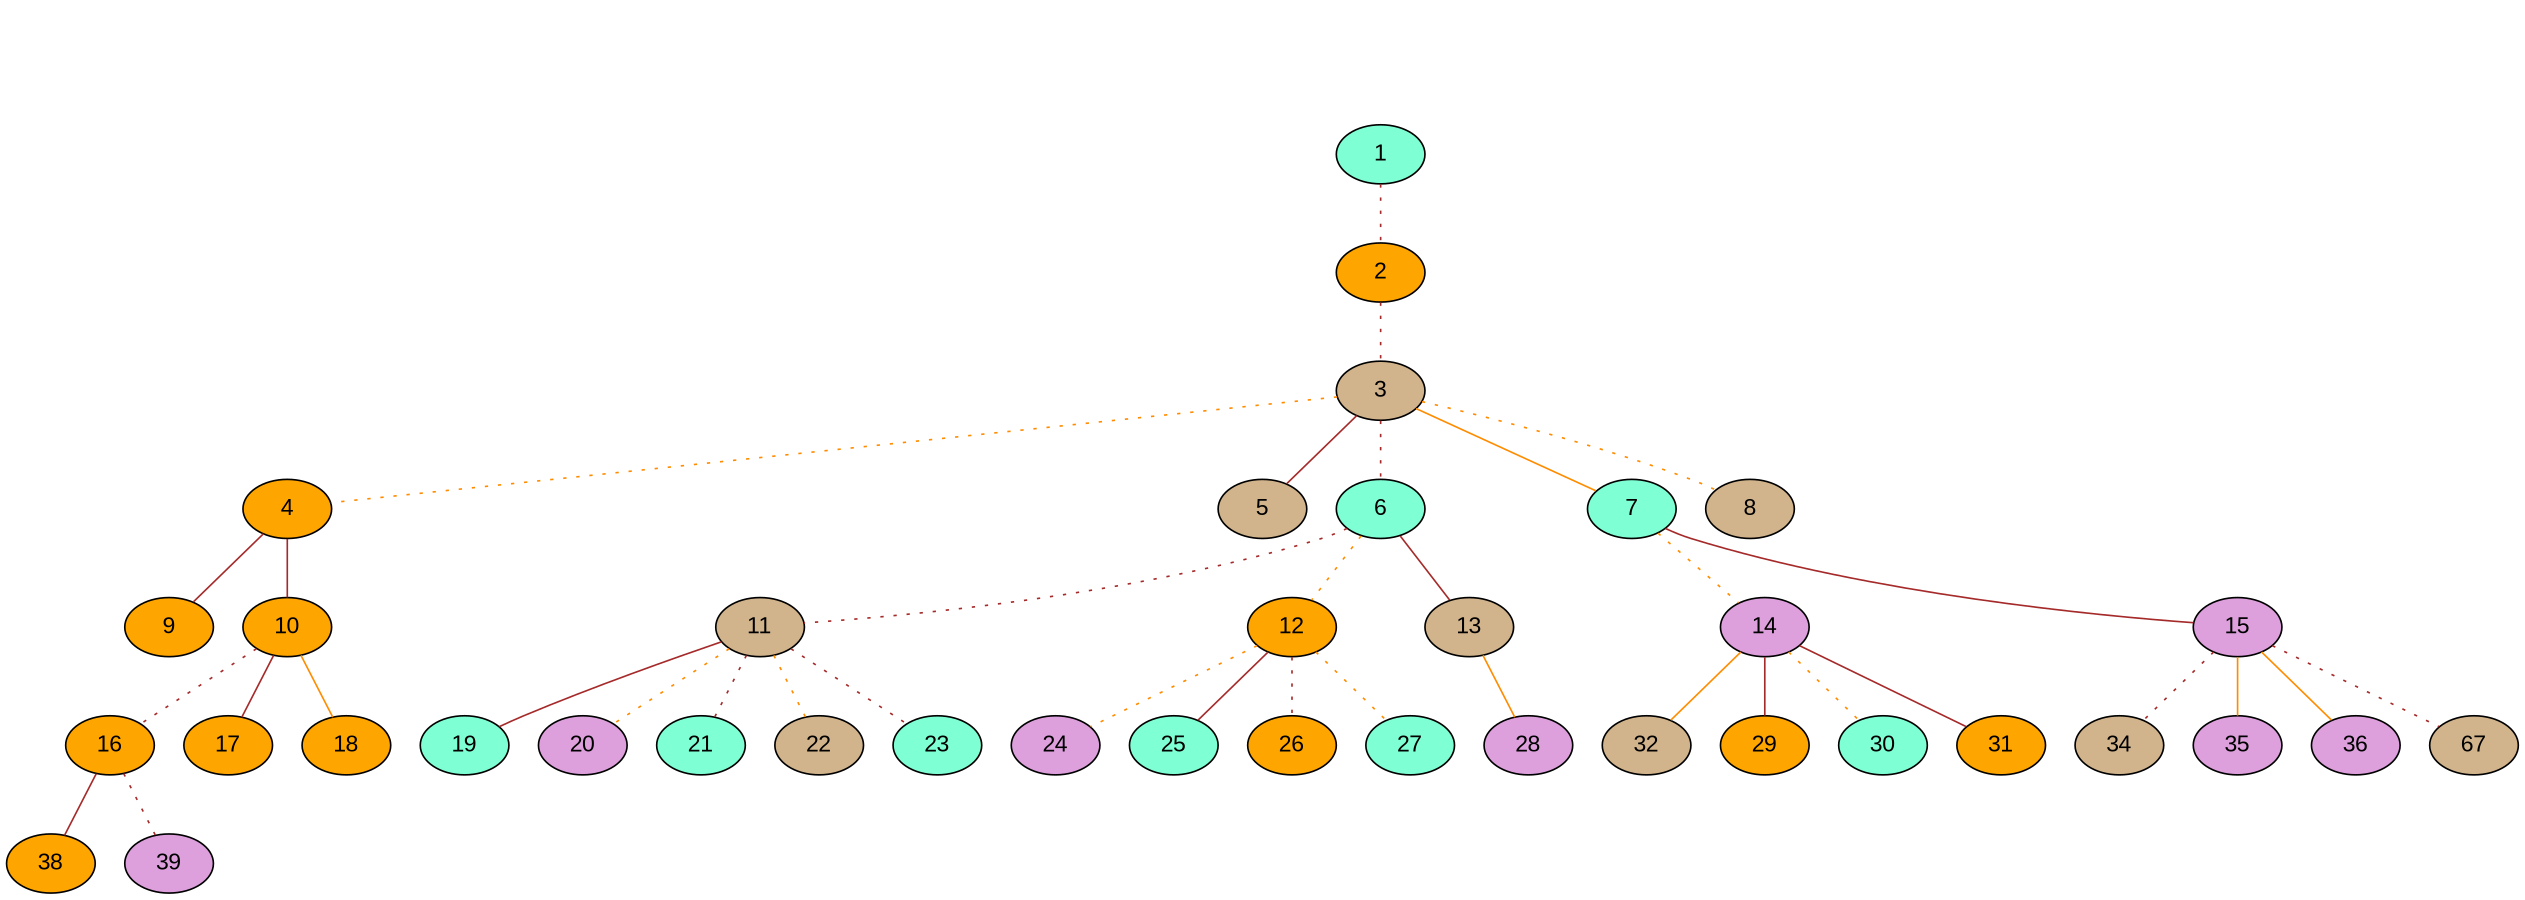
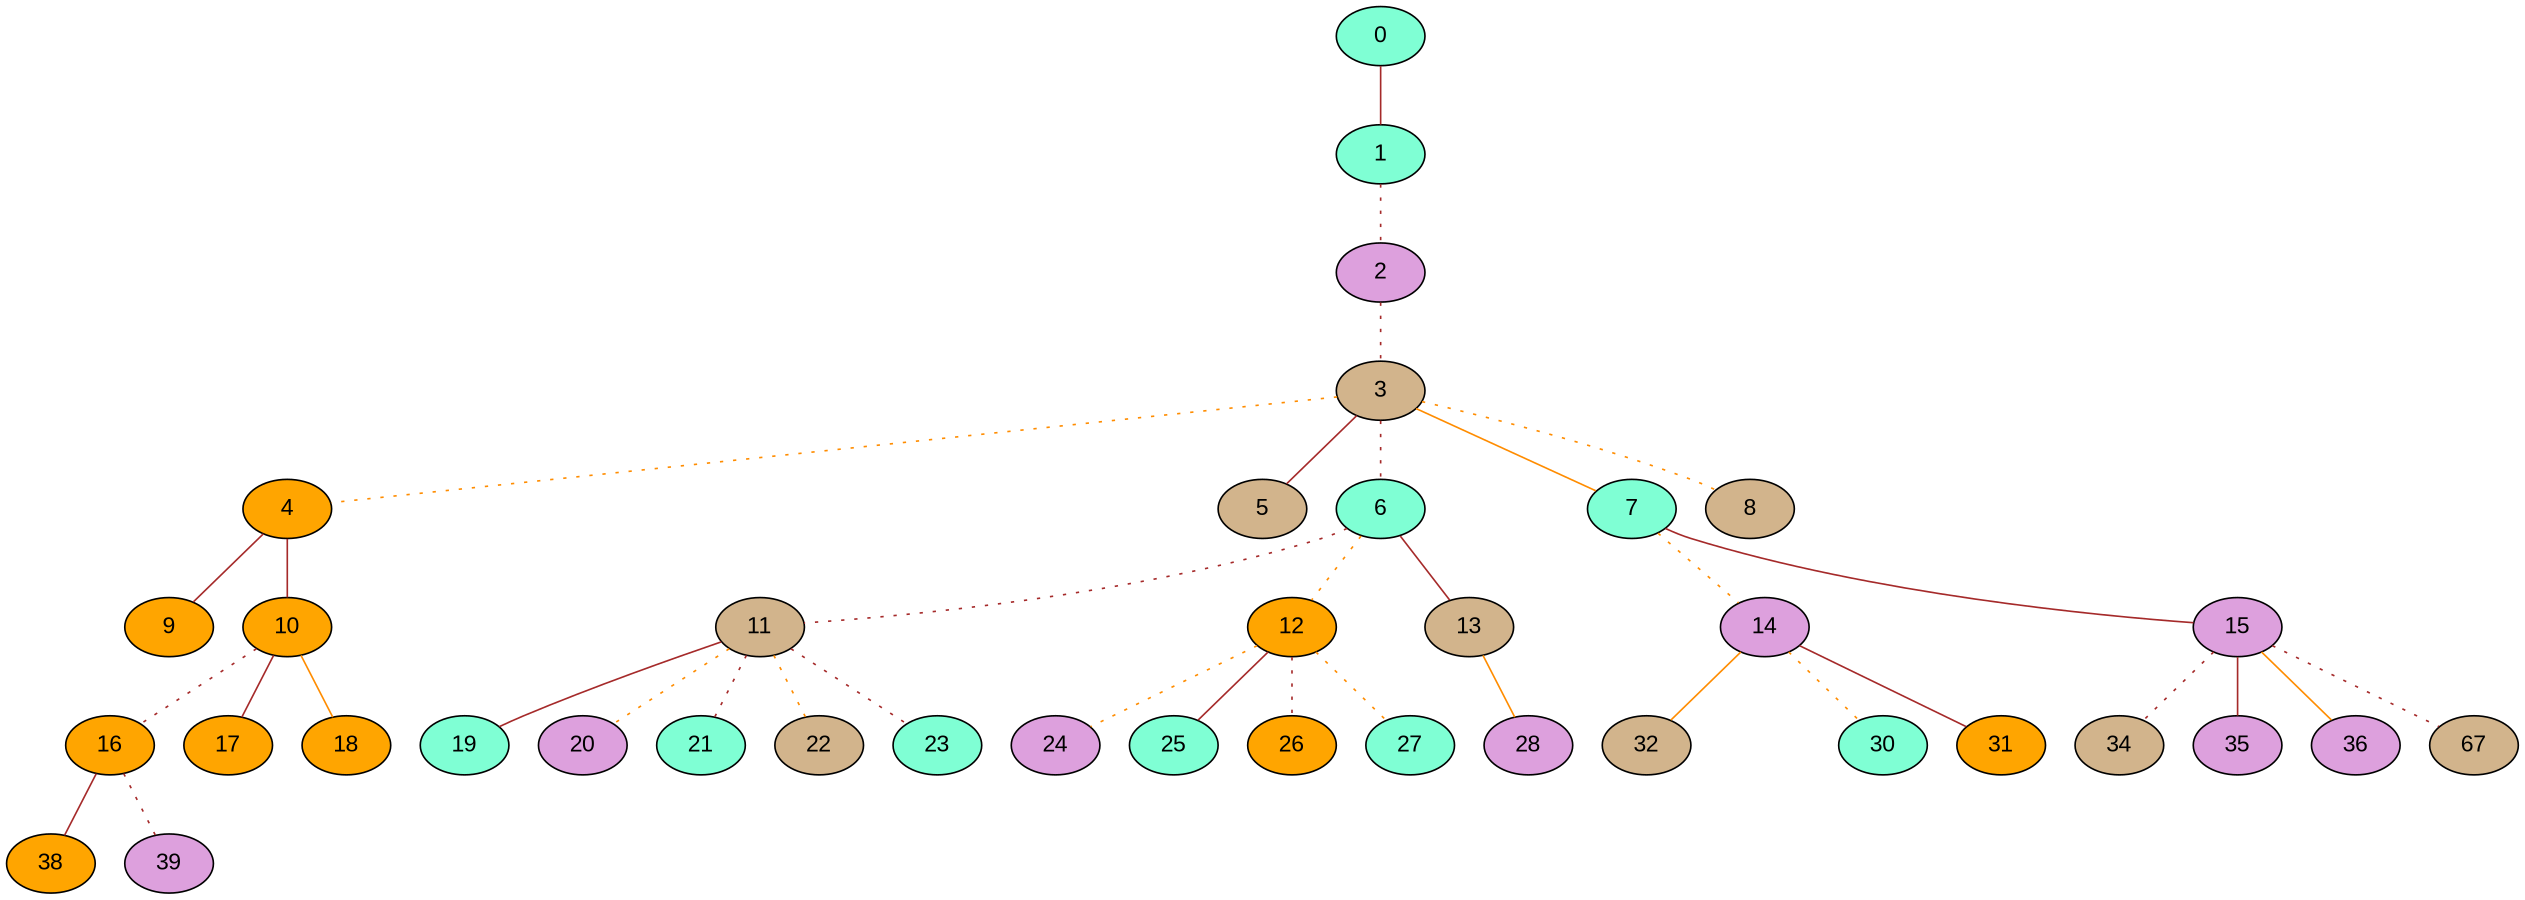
node "0": added
node "2": fillcolor orange -> plum
edge "15" -- "35": color darkorange -> brown
node "29": removed
